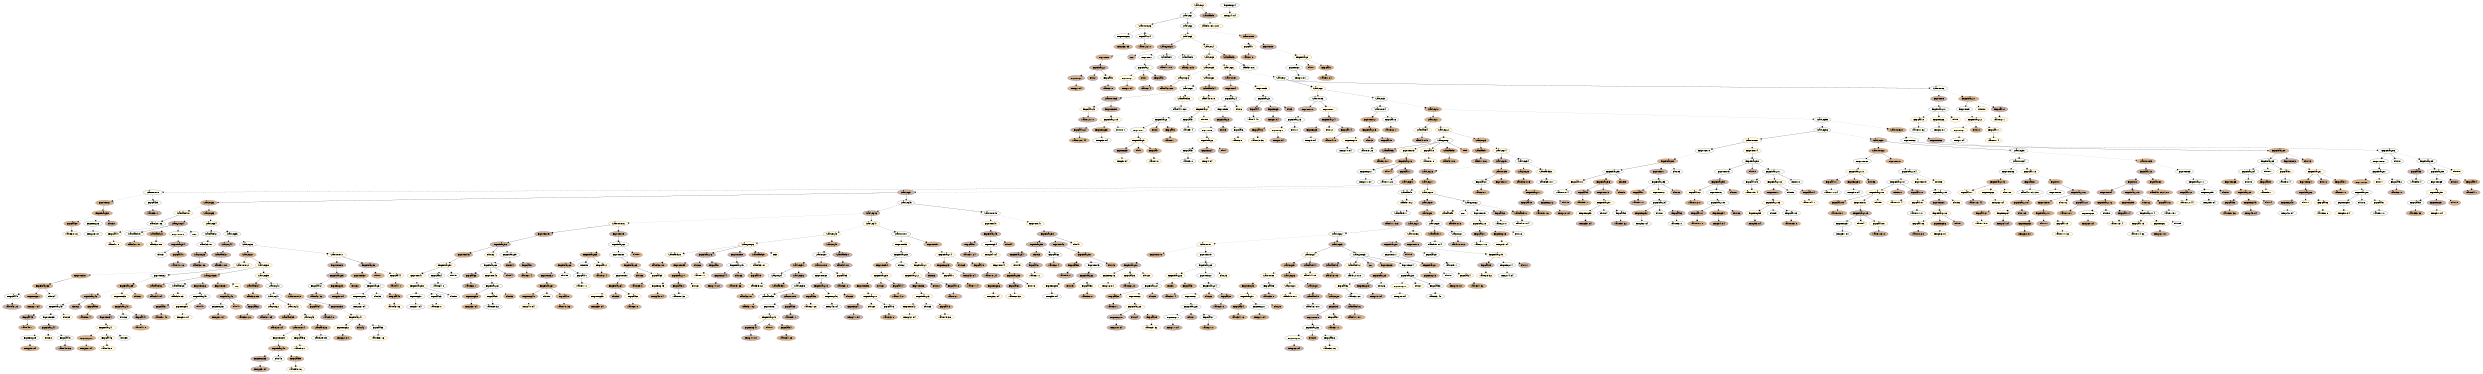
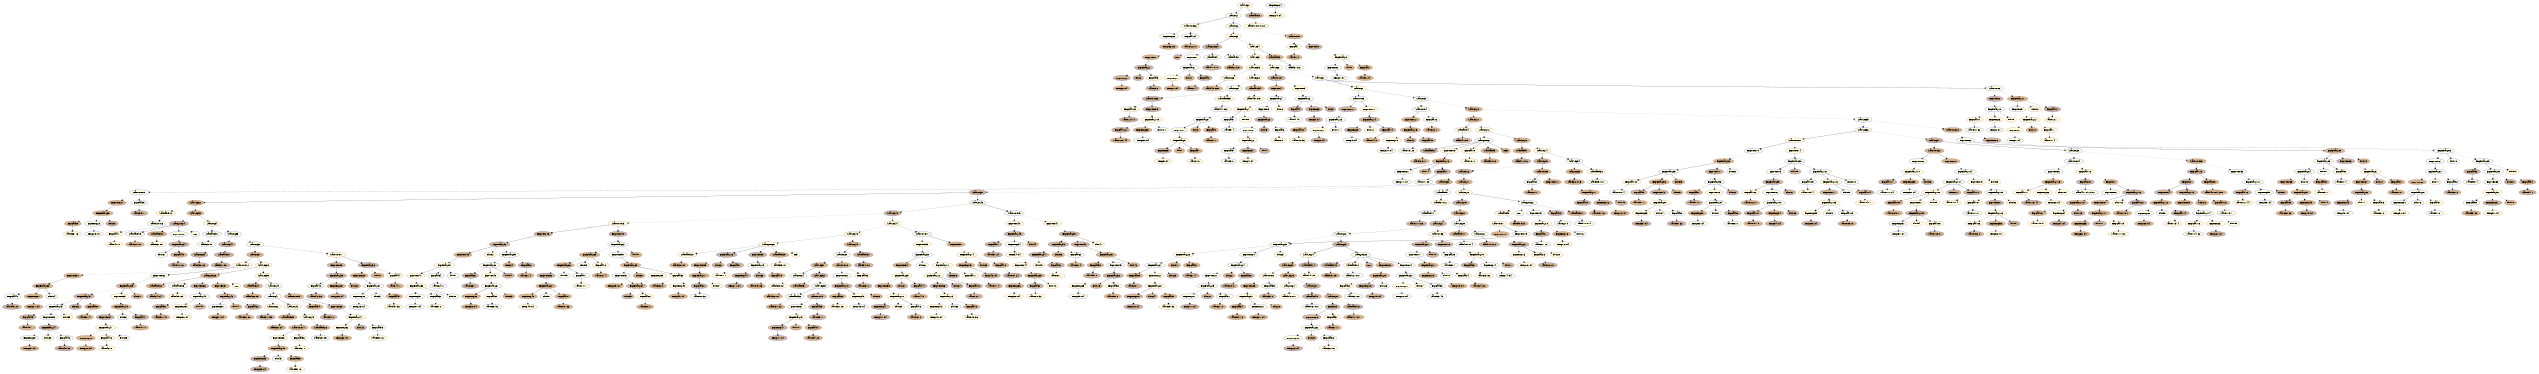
edge "StatSeq22" -> "StatMove7": now "StatSeq22" -> "ExpBinary23"
edge "ExpBinary64" -> "ExpTemp39": reversed
